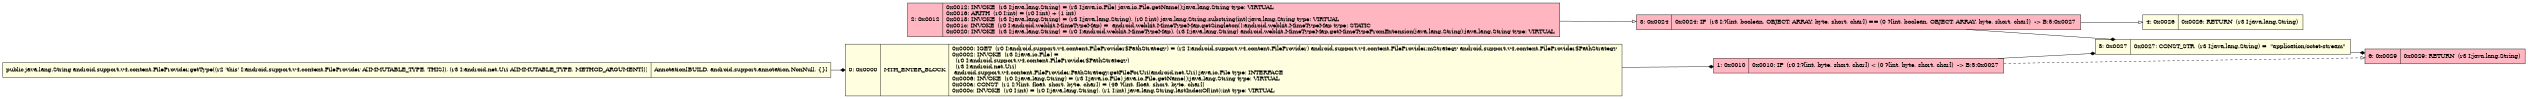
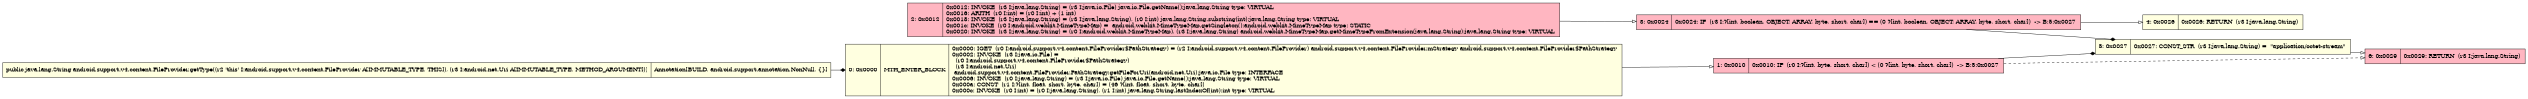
edge "5: 0x0027" -> "6: 0x0029": arrowhead diamond -> onormal
edge "0: 0x0000" -> "1: 0x0010": arrowhead diamond -> onormal
